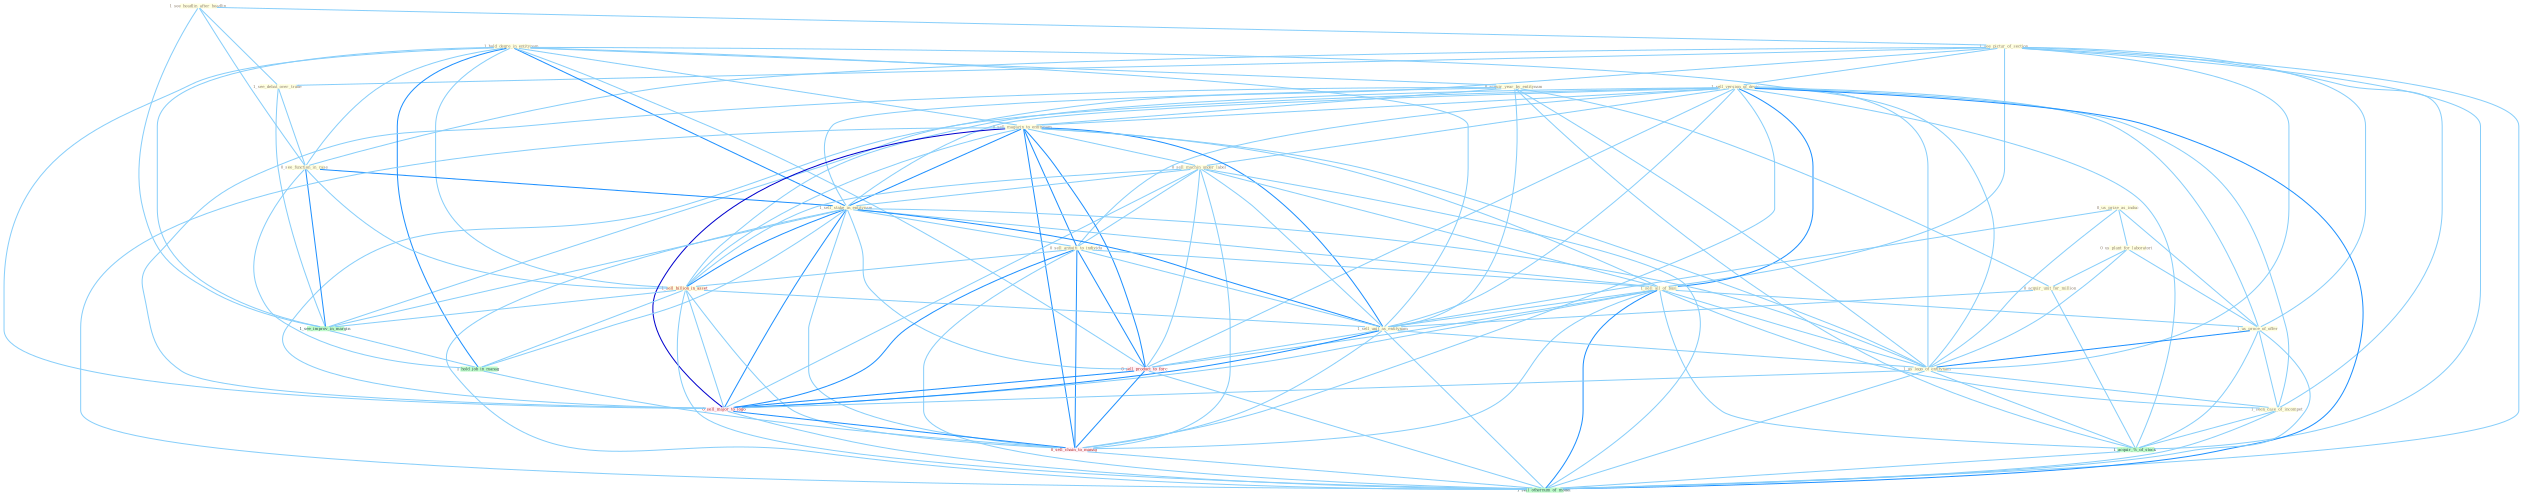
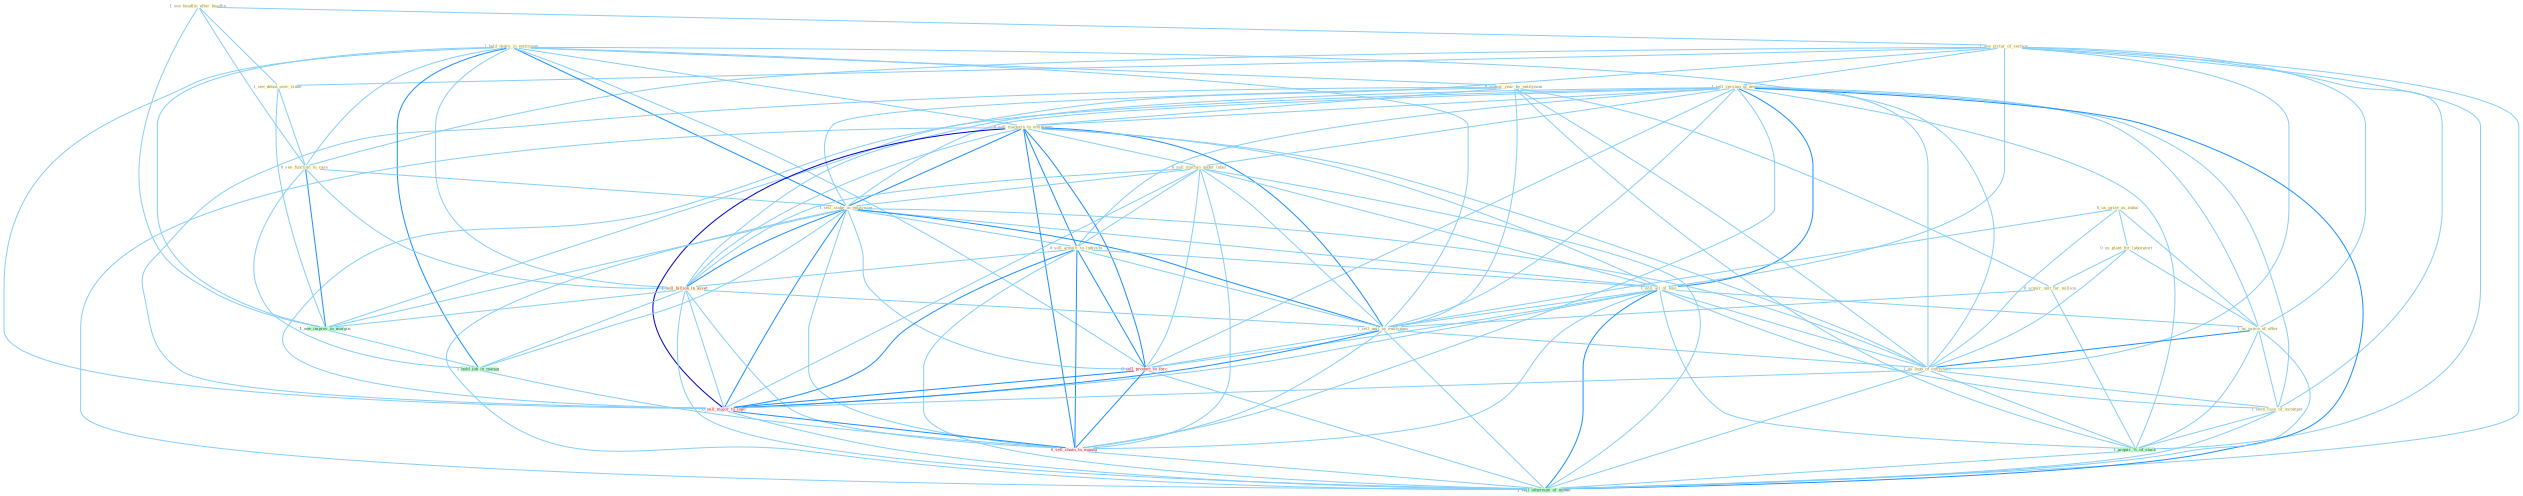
node "0_sell_magazin_to_entitynam": label "0_sell_magazin_to_entitynam" -> "6_sell_magazin_to_entitynam"
edge "0_see_function_in_case" -- "1_sell_stake_in_entitynam": color #1e90ff -> #87cefa
